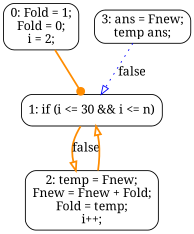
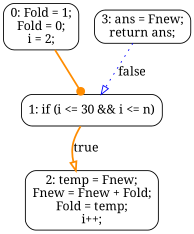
node "3: ans = Fnew; temp ans;": label "3: ans = Fnew; temp ans;" -> "3: ans = Fnew; return ans;"
edge "1: if (i <= 30 && i <= n)" -> "2: temp = Fnew; Fnew = Fnew + Fold; Fold = temp; i++;": label "false" -> "true"
edge "2: temp = Fnew; Fnew = Fnew + Fold; Fold = temp; i++;" -> "1: if (i <= 30 && i <= n)": removed
